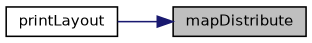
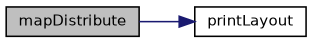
edge "printLayout" -> "mapDistribute": reversed
